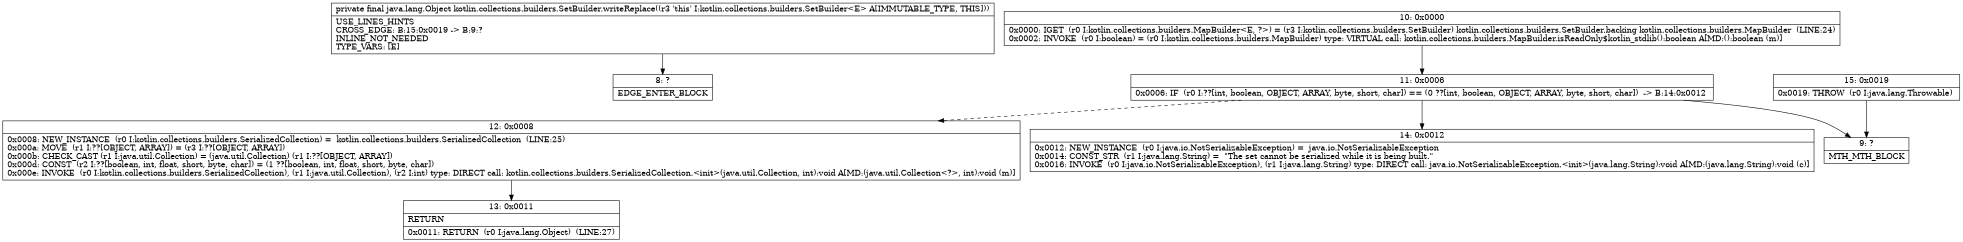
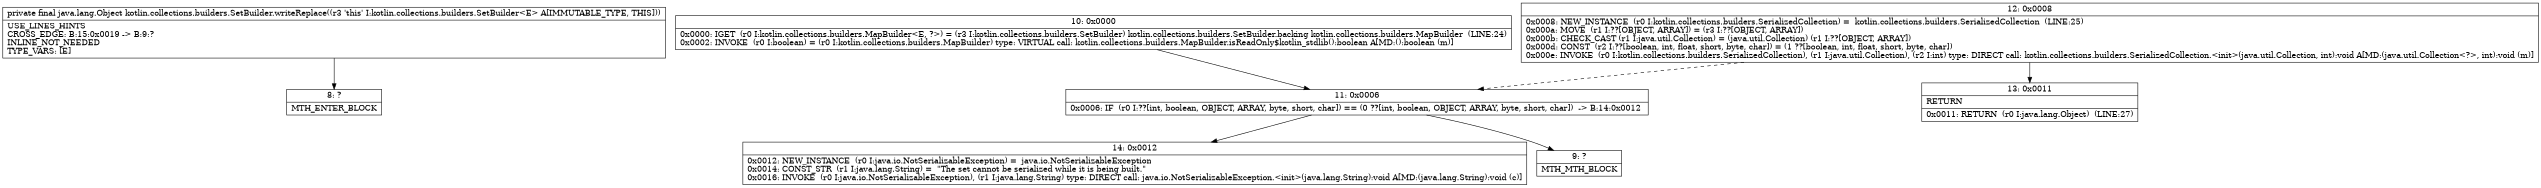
node "15: 0x0019": removed
node "8: ?": text "EDGE_ENTER_BLOCK" -> "MTH_ENTER_BLOCK"
edge "11: 0x0006" -> "12: 0x0008": reversed
